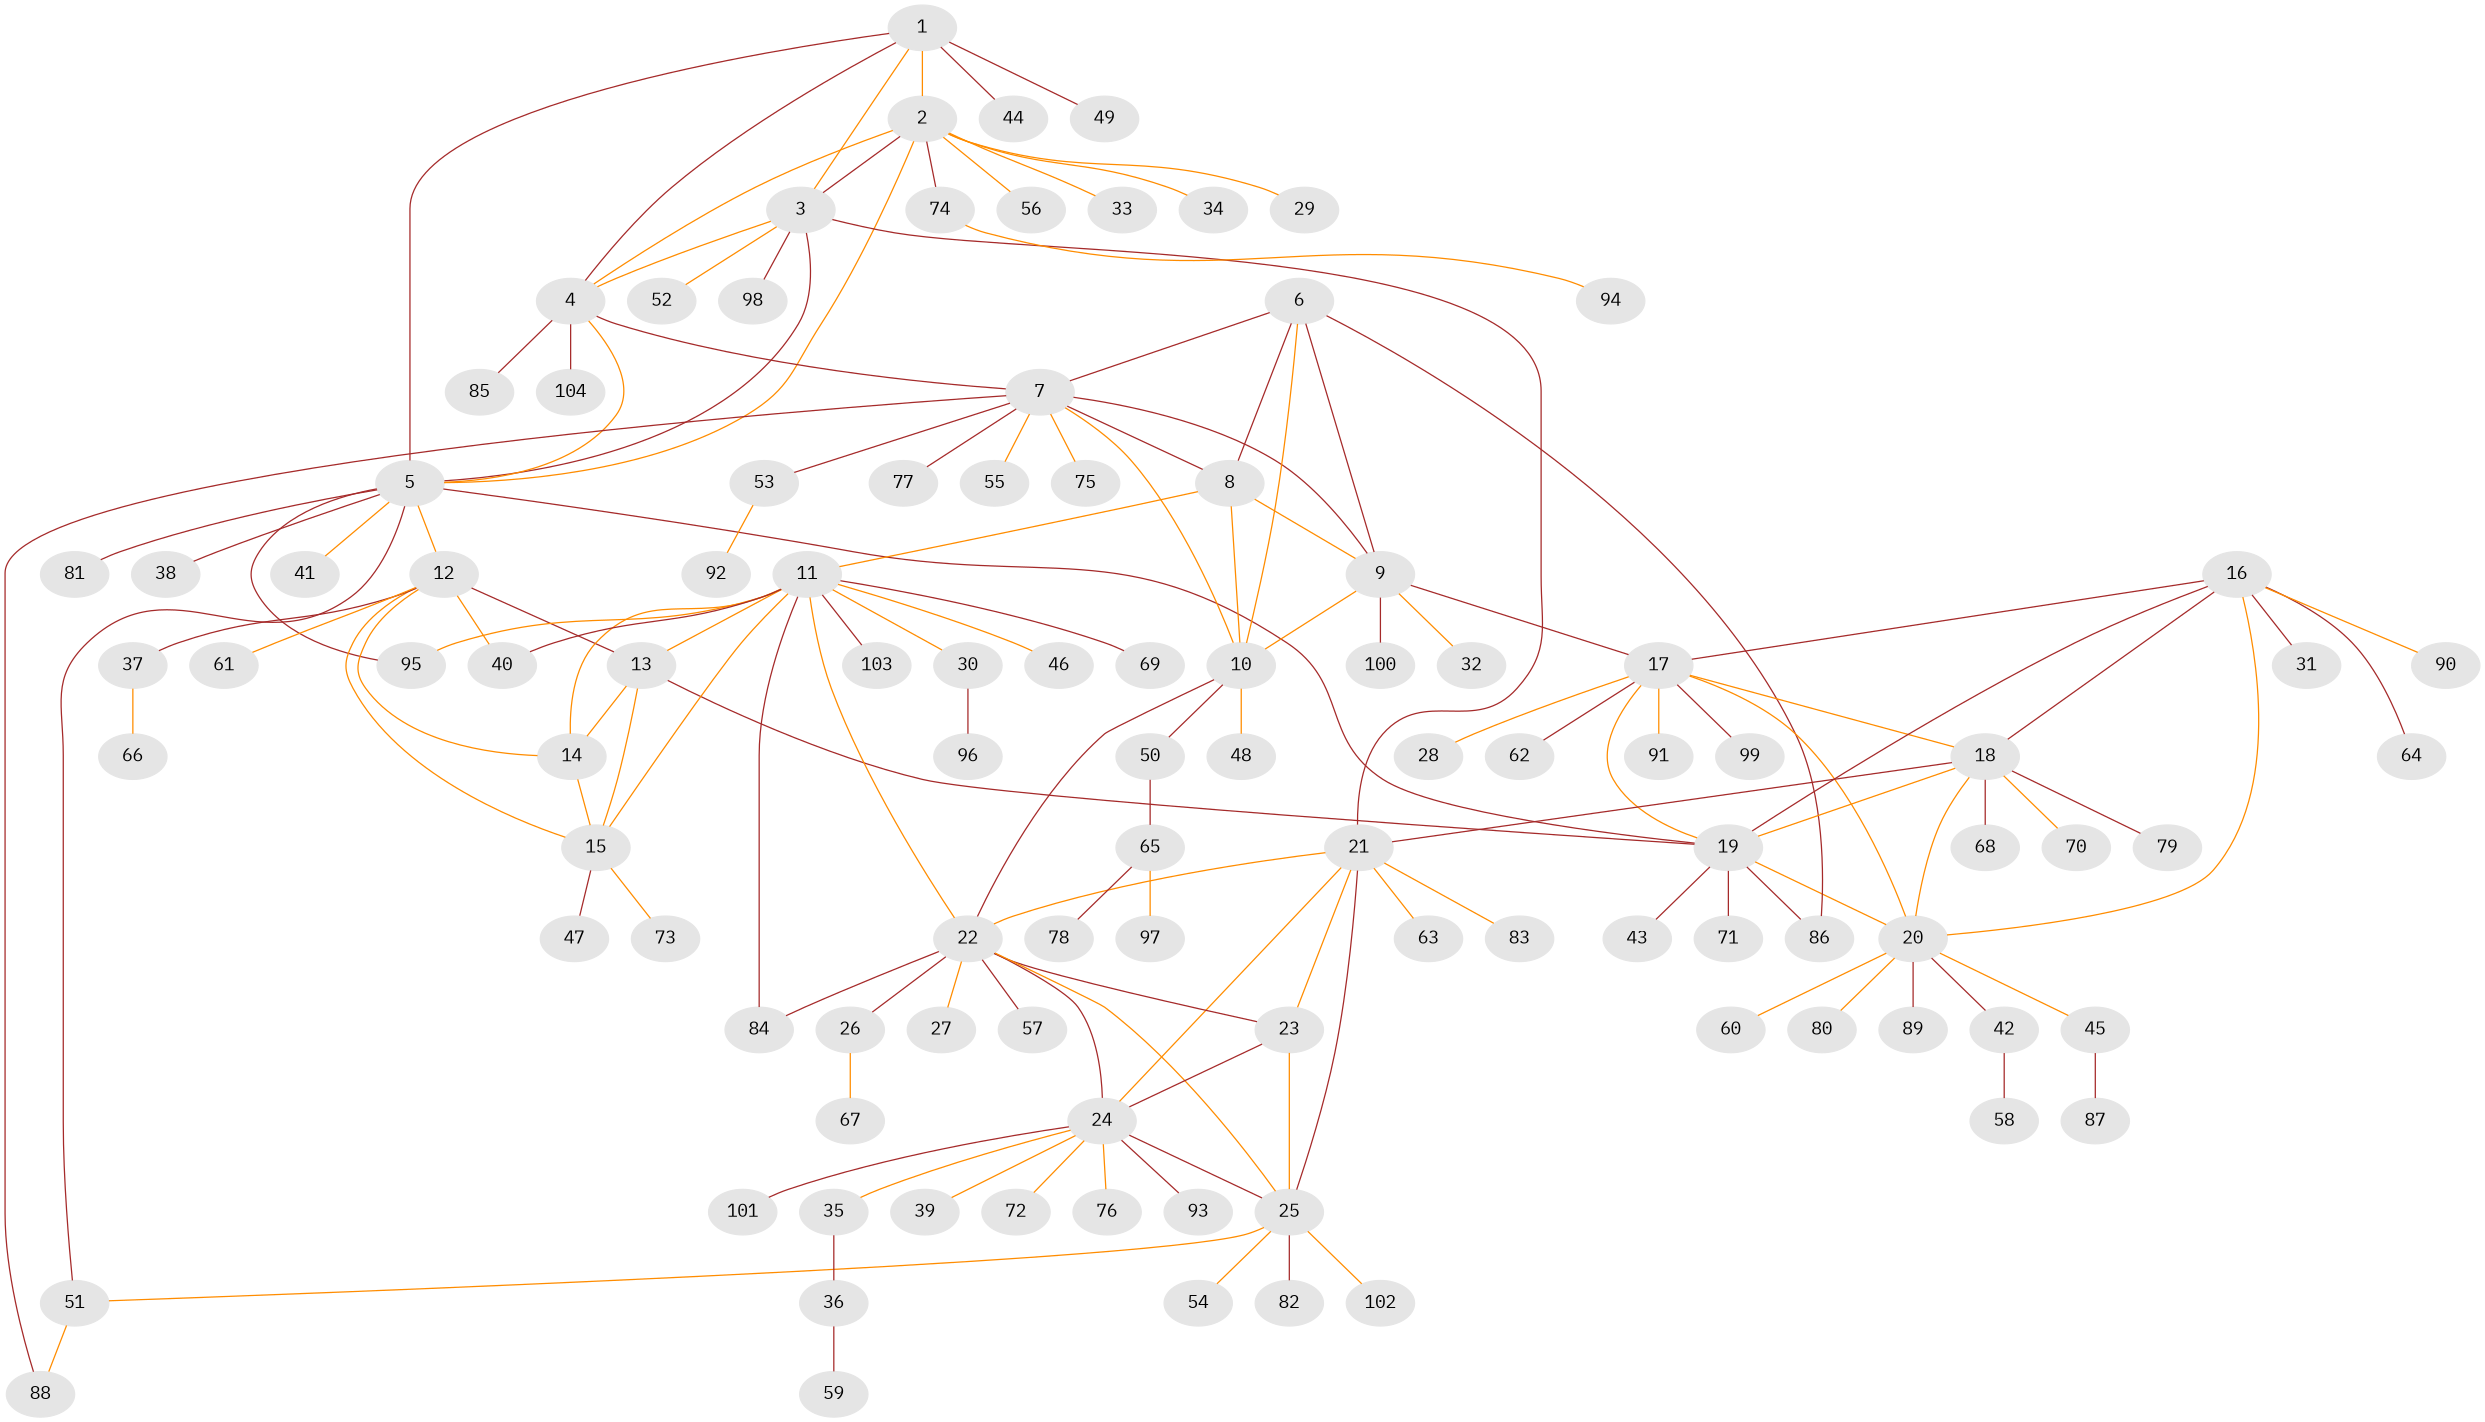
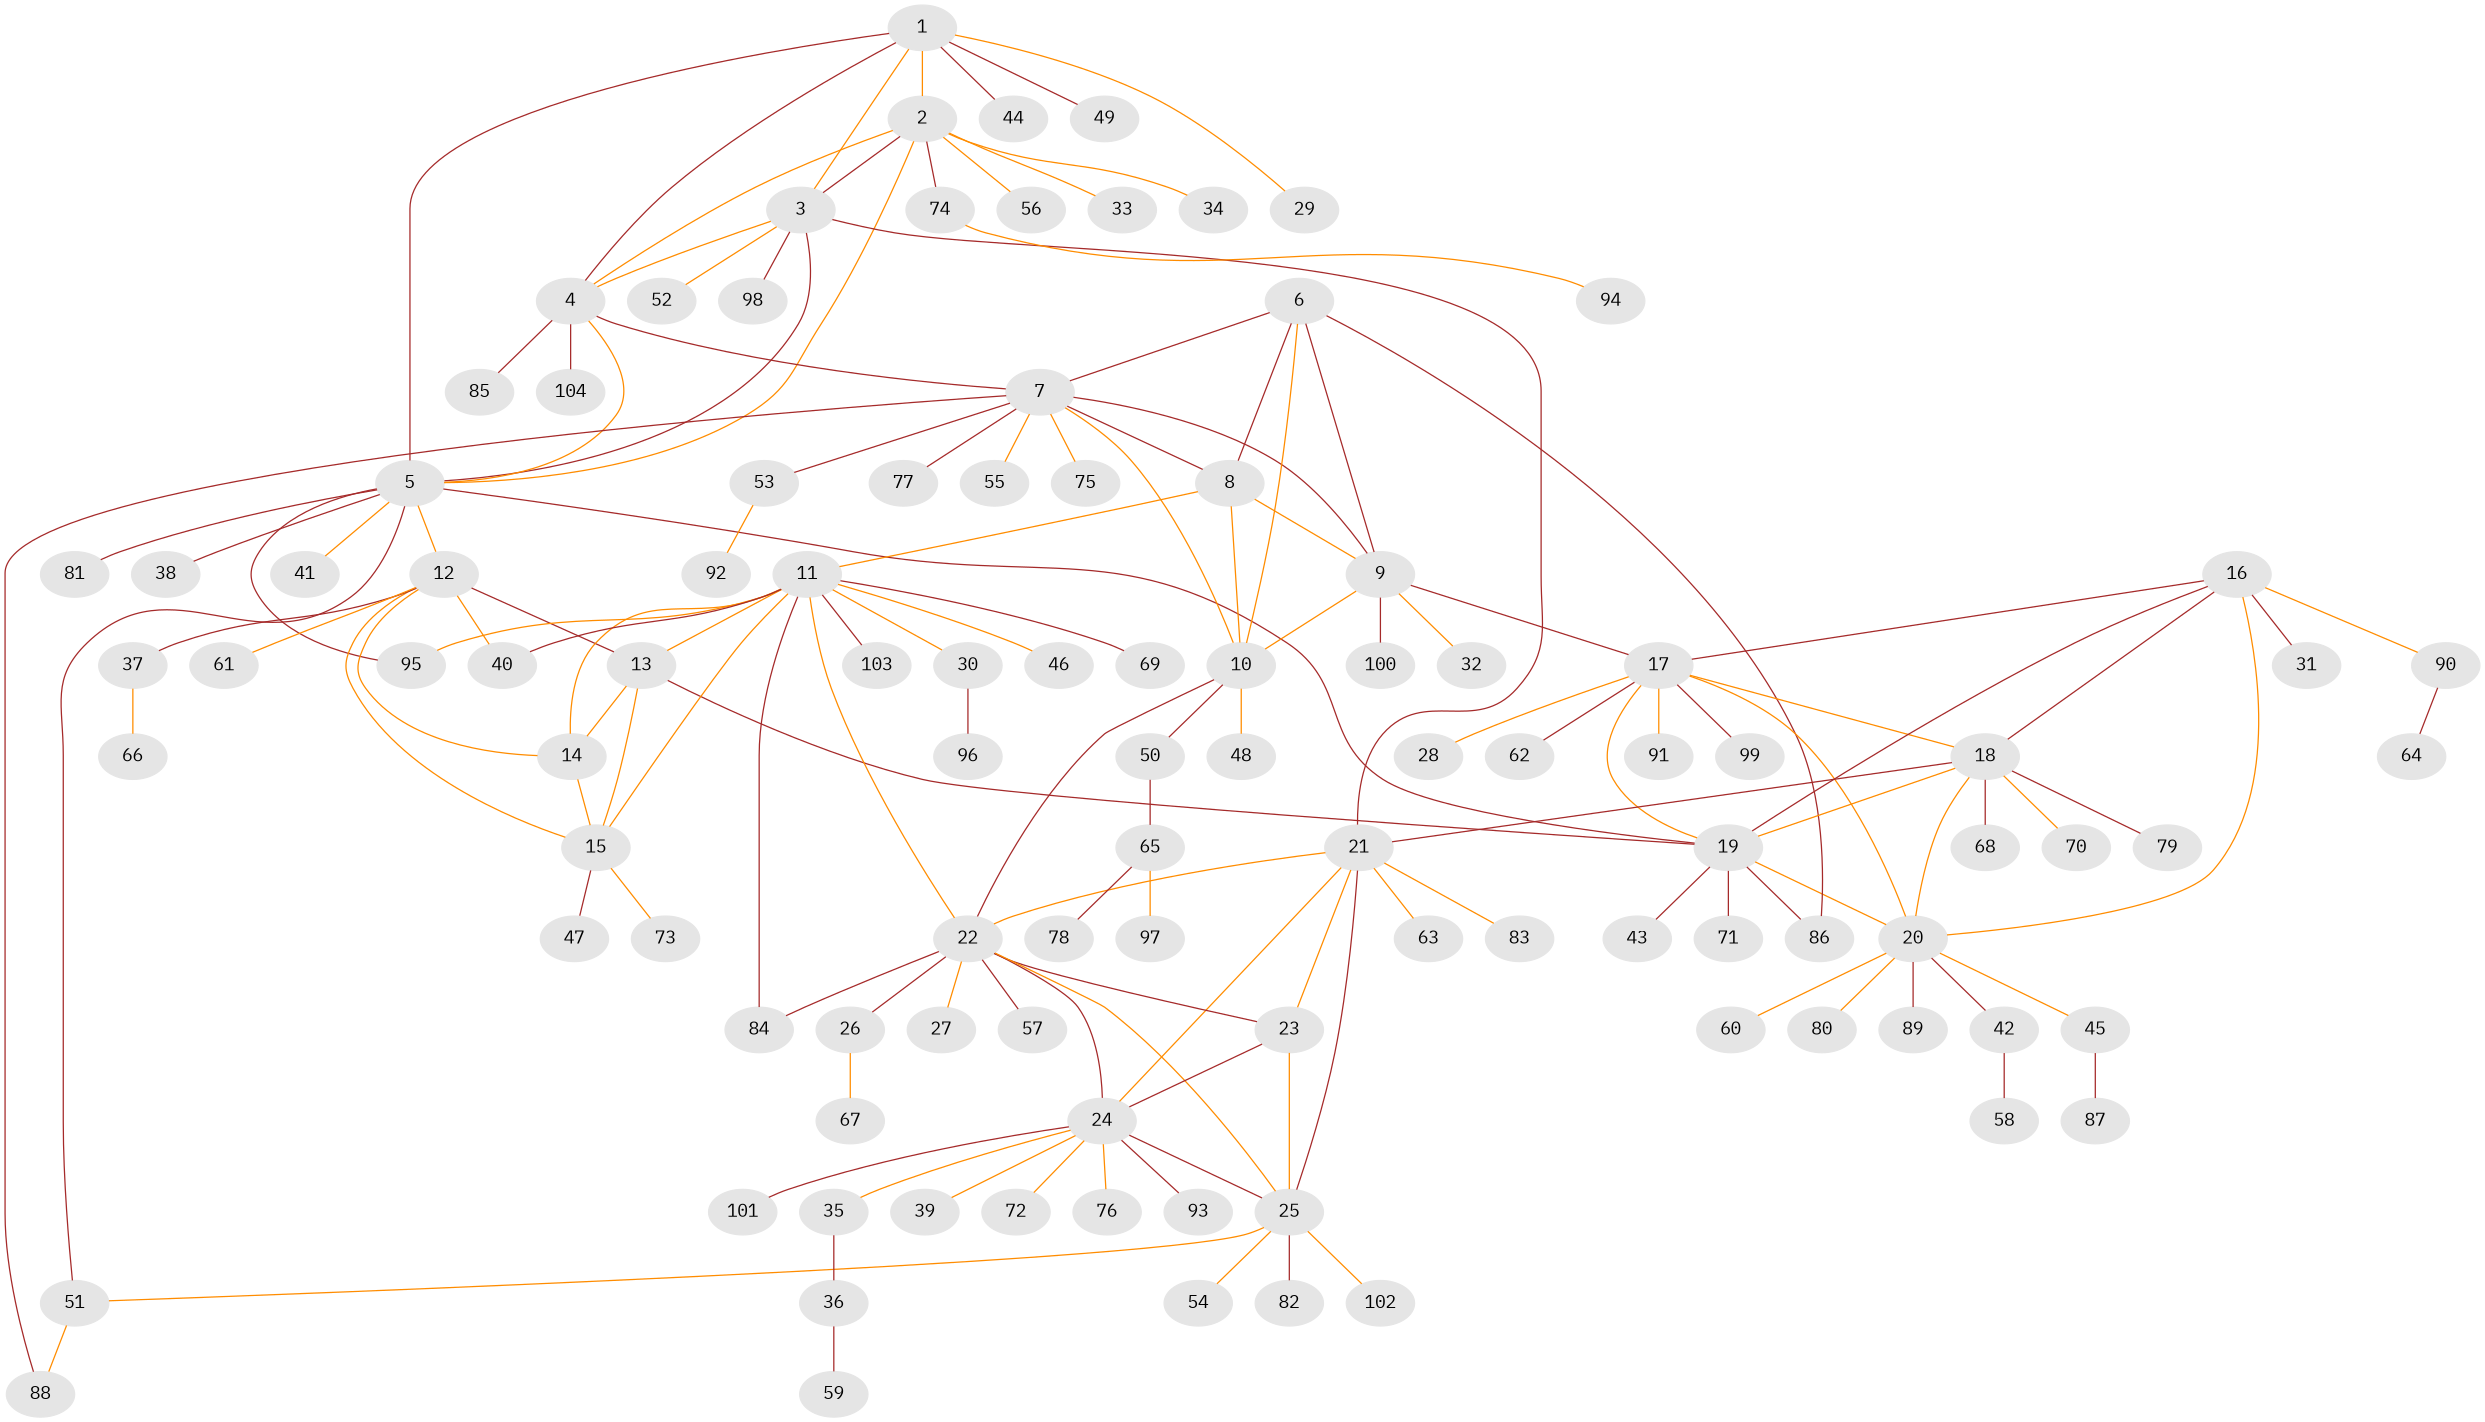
edge "2" -- "29": now "1" -- "29"
edge "16" -- "64": now "90" -- "64"
